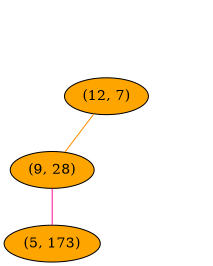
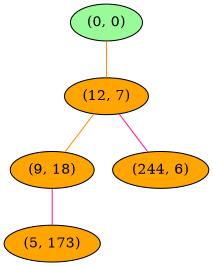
node "(0, 0)": added
node "(9, 28)": label "(9, 28)" -> "(9, 18)"
node "(244, 6)": added
